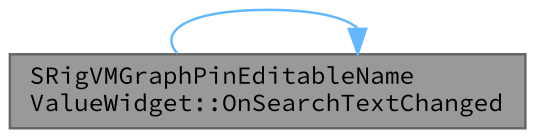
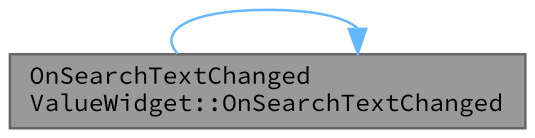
node "SRigVMGraphPinEditableName ValueWidget::OnSearchTextChanged": label "SRigVMGraphPinEditableName ValueWidget::OnSearchTextChanged" -> "OnSearchTextChanged ValueWidget::OnSearchTextChanged"
